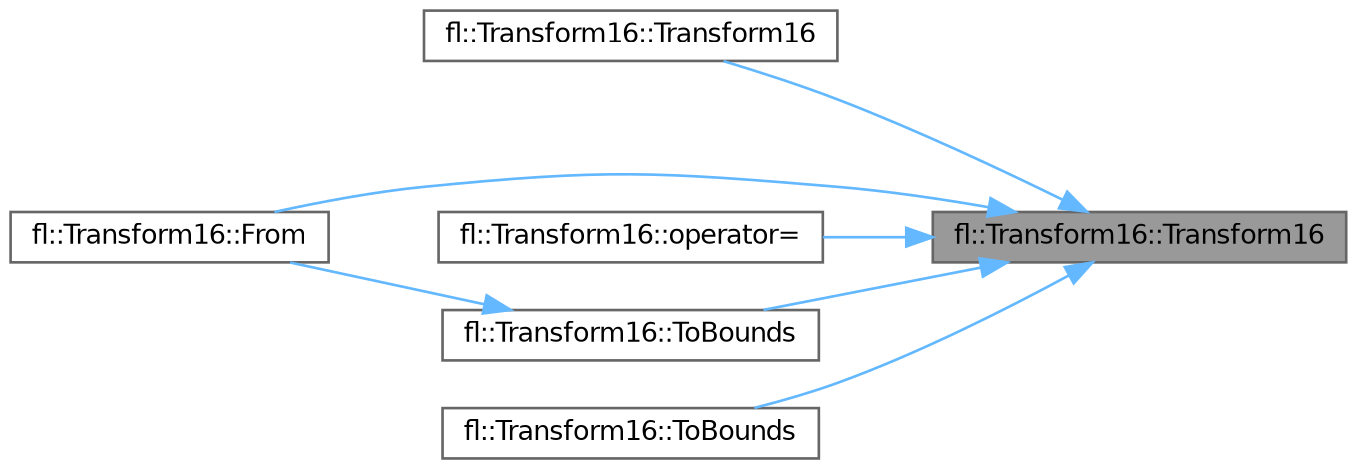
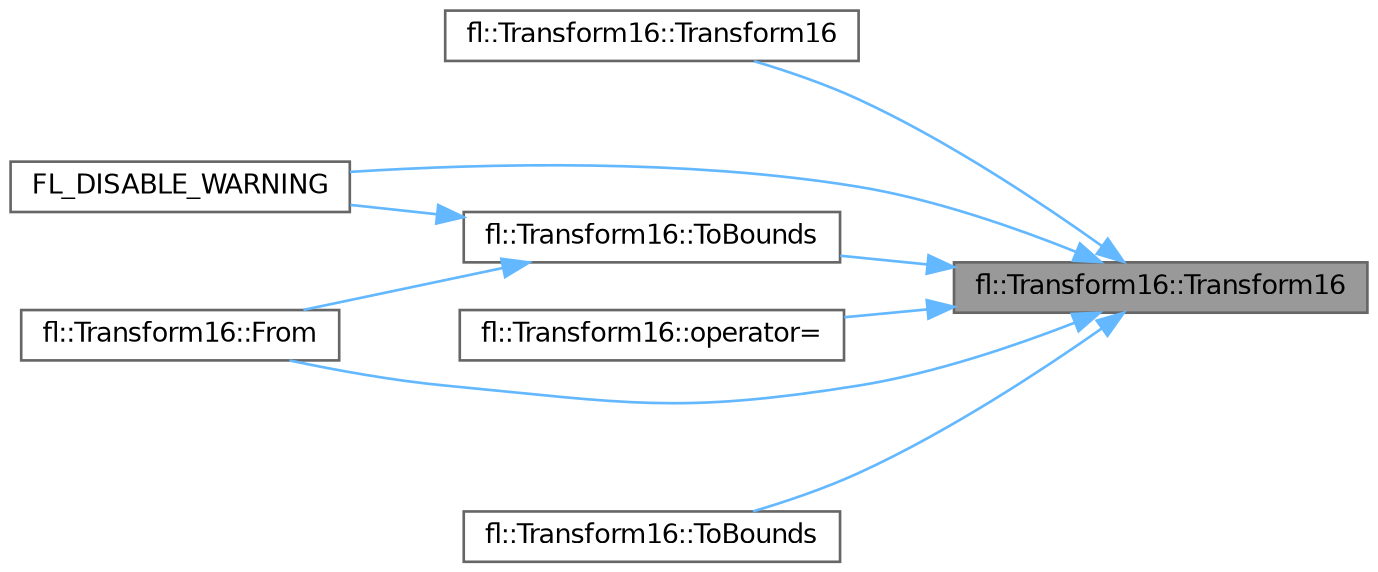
node "FL_DISABLE_WARNING": added
